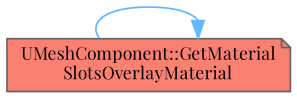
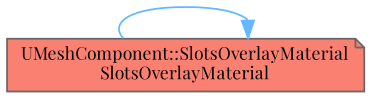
node "UMeshComponent::GetMaterial SlotsOverlayMaterial": label "UMeshComponent::GetMaterial SlotsOverlayMaterial" -> "UMeshComponent::SlotsOverlayMaterial SlotsOverlayMaterial"
